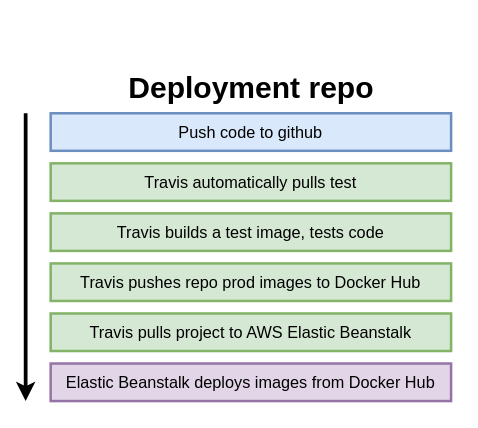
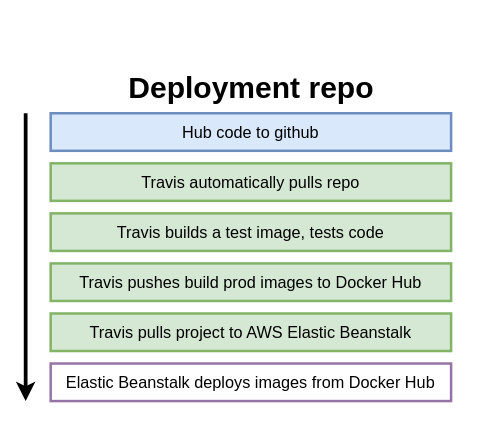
node "Push code to github": label "Push code to github" -> "Hub code to github"
node "Travis automatically pulls test": label "Travis automatically pulls test" -> "Travis automatically pulls repo"
node "Travis pushes repo prod images to Docker Hub": label "Travis pushes repo prod images to Docker Hub" -> "Travis pushes build prod images to Docker Hub"
node "Elastic Beanstalk deploys images from Docker Hub": fillcolor #e1d5e7 -> #ffffff
